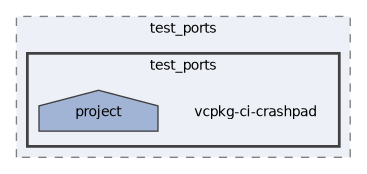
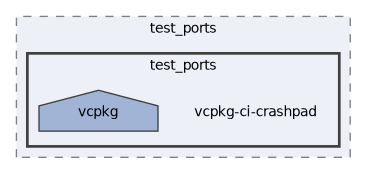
node "project": label "project" -> "vcpkg"
